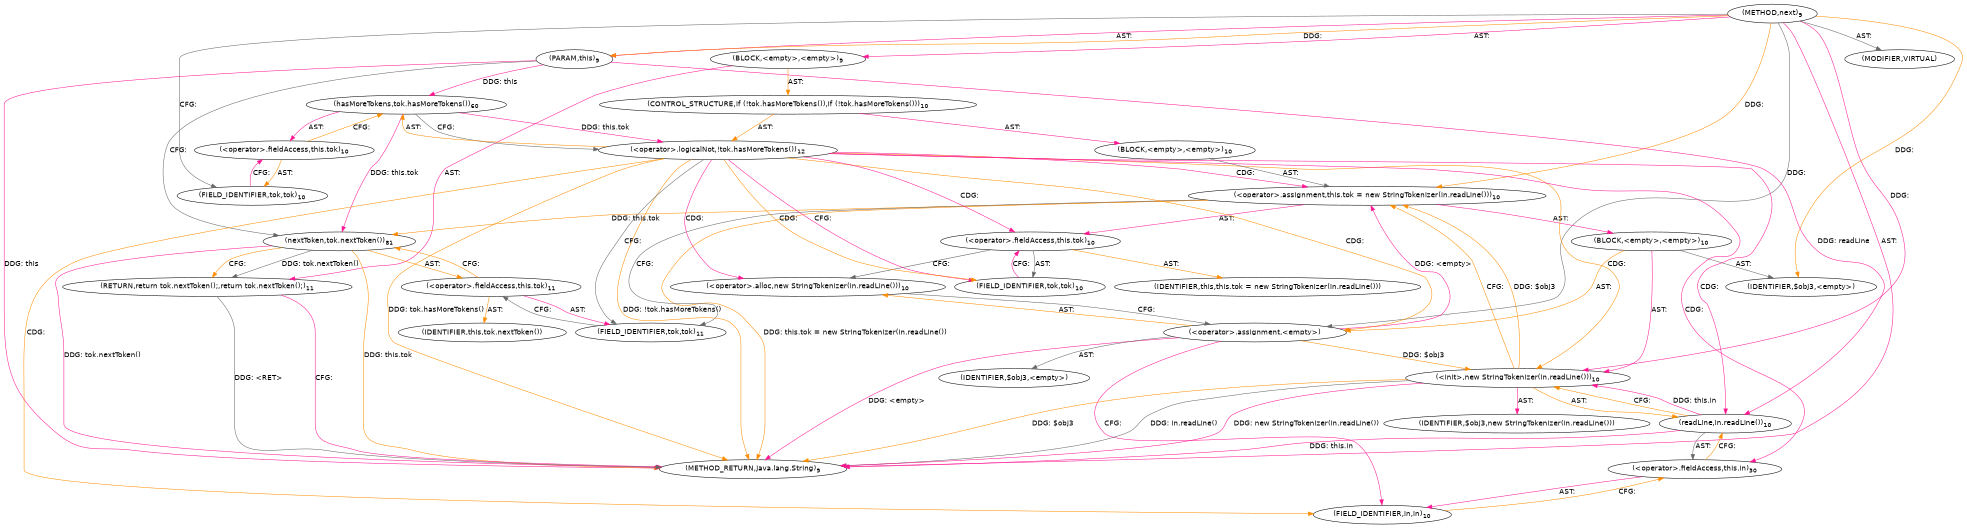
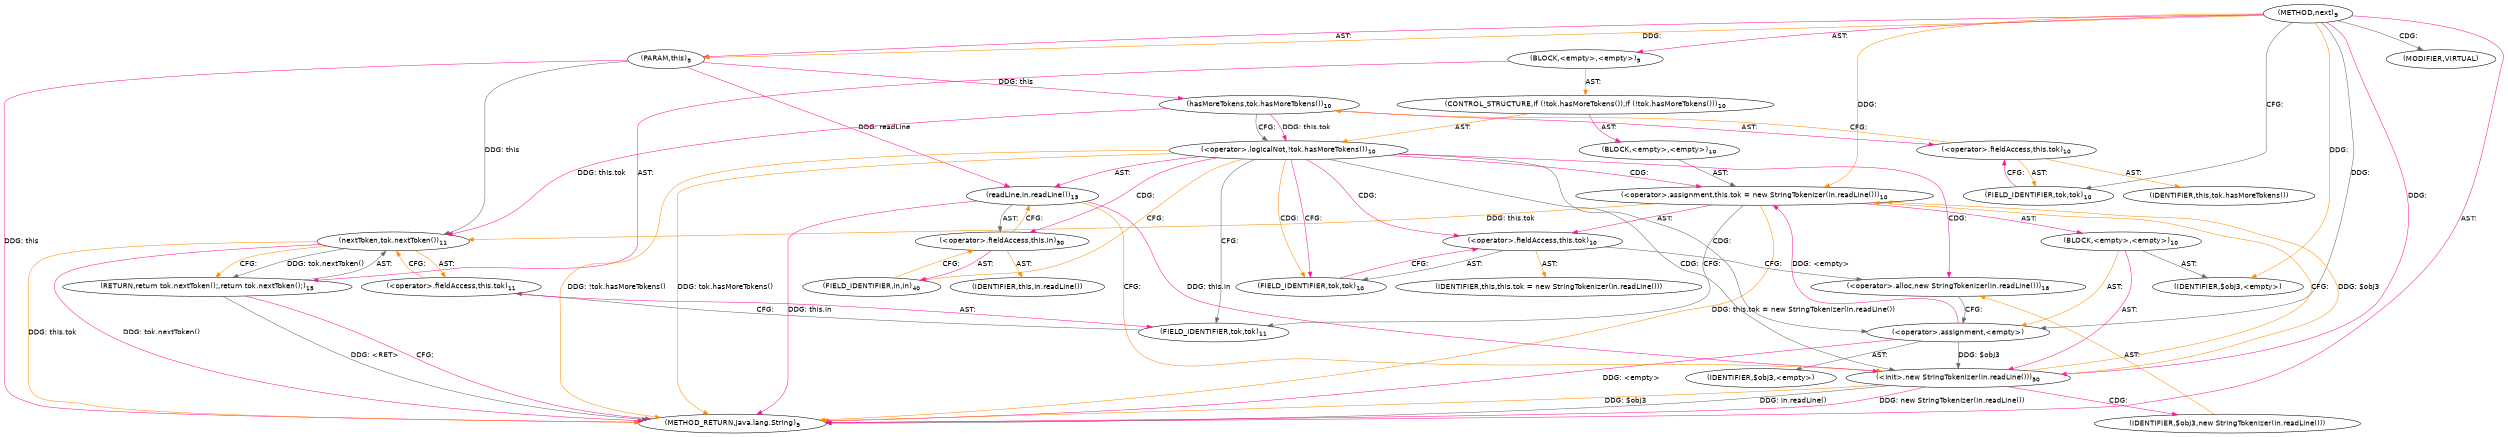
edge "(METHOD,next)" -> "(MODIFIER,VIRTUAL)": label "AST: " -> "CDG: "
node "(hasMoreTokens,tok.hasMoreTokens())": text "60" -> "10"
edge "(<operator>.logicalNot,!tok.hasMoreTokens())" -> "(hasMoreTokens,tok.hasMoreTokens())": removed, label "AST:"
node "(<operator>.logicalNot,!tok.hasMoreTokens())": text "12" -> "10"
edge "(PARAM,this)" -> "(nextToken,tok.nextToken())": label "CFG: " -> "DDG: this"
edge "(<operator>.logicalNot,!tok.hasMoreTokens())" -> "(<init>,new StringTokenizer(in.readLine()))": color darkorange -> gray40
node "(IDENTIFIER,this,tok.hasMoreTokens())": added
edge "(<operator>.logicalNot,!tok.hasMoreTokens())" -> "(<operator>.assignment,<empty>)": color darkorange -> gray40
node "(nextToken,tok.nextToken())": text "81" -> "11"
edge "(RETURN,return tok.nextToken();,return tok.nextToken();)" -> "(nextToken,tok.nextToken())": added, label "AST:"
node "(RETURN,return tok.nextToken();,return tok.nextToken();)": text "11" -> "15"
node "(<operator>.alloc,new StringTokenizer(in.readLine()))": text "10" -> "18"
node "(IDENTIFIER,this,in.readLine())": added
edge "(<operator>.logicalNot,!tok.hasMoreTokens())" -> "(readLine,in.readLine())": label "CDG: " -> "AST: "
edge "(<operator>.assignment,<empty>)" -> "(<operator>.alloc,new StringTokenizer(in.readLine()))": now "(IDENTIFIER,$obj3,new StringTokenizer(in.readLine()))" -> "(<operator>.alloc,new StringTokenizer(in.readLine()))"
edge "(<operator>.logicalNot,!tok.hasMoreTokens())" -> "(FIELD_IDENTIFIER,in,in)": label "CDG: " -> "CFG: "
node "(IDENTIFIER,this,tok.nextToken())": removed
edge "(<operator>.assignment,<empty>)" -> "(<init>,new StringTokenizer(in.readLine()))": color darkorange -> gray40
node "(<init>,new StringTokenizer(in.readLine()))": text "10" -> "50"
edge "(<init>,new StringTokenizer(in.readLine()))" -> "(IDENTIFIER,$obj3,new StringTokenizer(in.readLine()))": label "AST: " -> "CDG: "
edge "(<init>,new StringTokenizer(in.readLine()))" -> "(readLine,in.readLine())": removed, label "AST:"
node "(readLine,in.readLine())": text "10" -> "15"
edge "(<operator>.assignment,<empty>)" -> "(FIELD_IDENTIFIER,in,in)": removed, label "CFG:"
node "(FIELD_IDENTIFIER,in,in)": text "10" -> "40"
